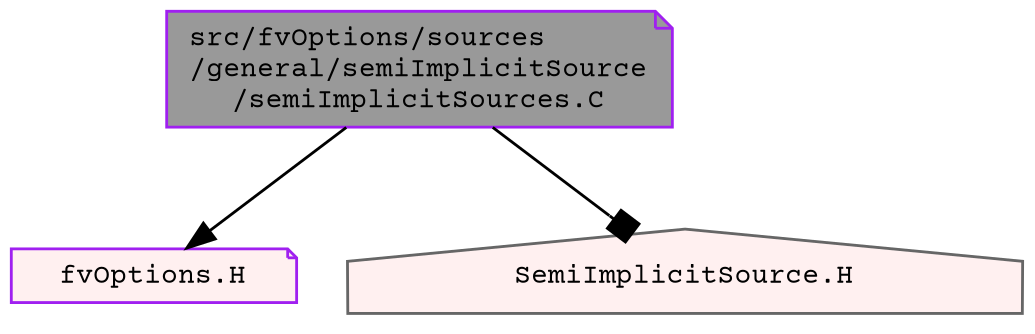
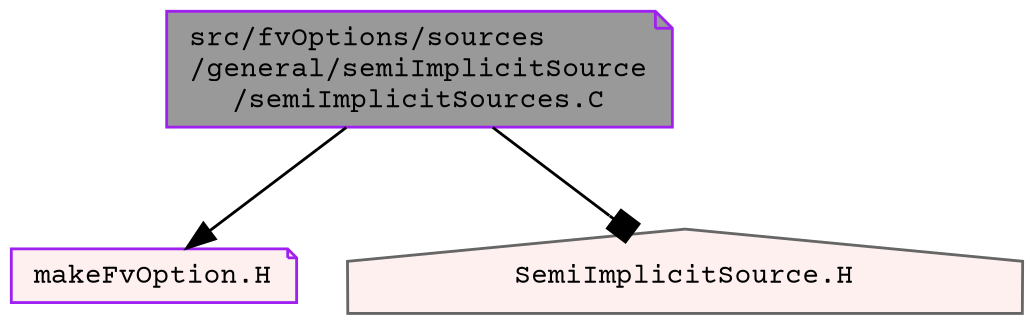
node "fvOptions.H": label "fvOptions.H" -> "makeFvOption.H"
